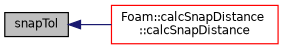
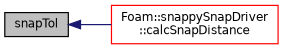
node "Foam::calcSnapDistance ::calcSnapDistance": label "Foam::calcSnapDistance ::calcSnapDistance" -> "Foam::snappySnapDriver ::calcSnapDistance"
